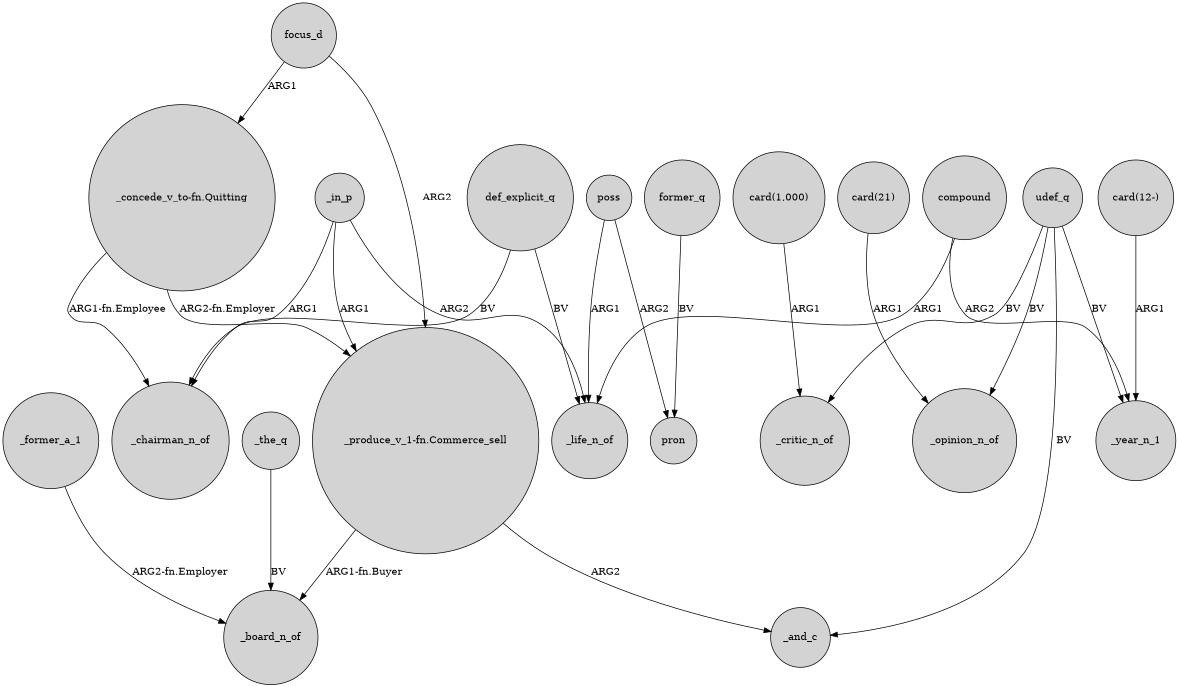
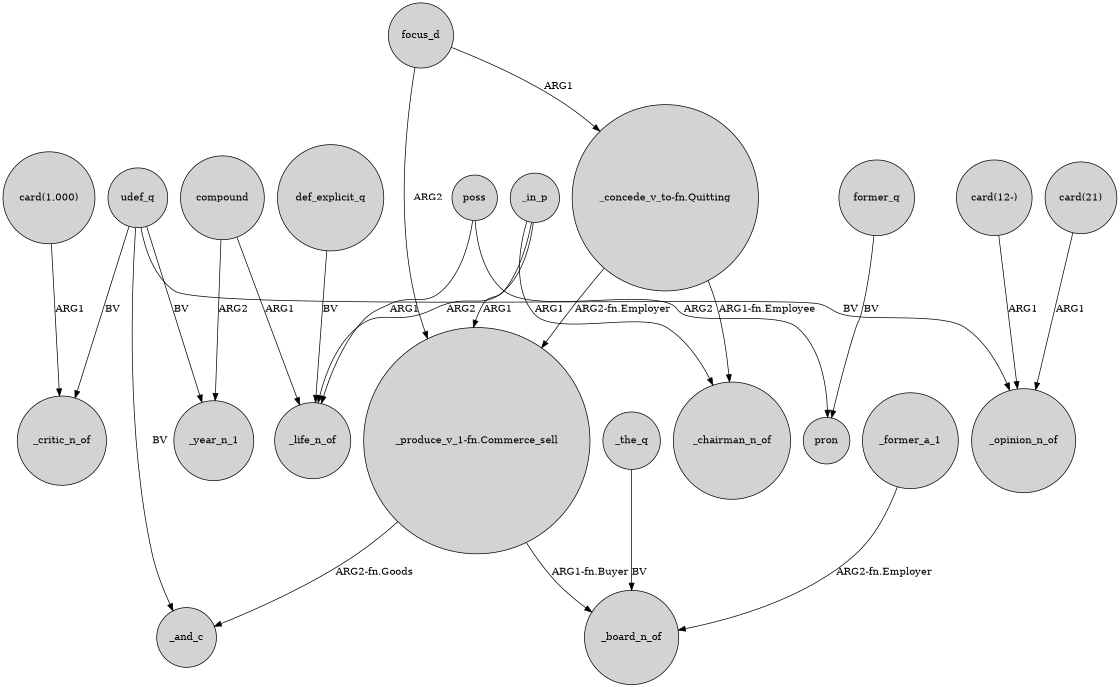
edge "card(12-)" -> "_year_n_1": now "card(12-)" -> "_opinion_n_of"
edge "def_explicit_q" -> "_chairman_n_of": removed, label "BV"
edge "_produce_v_1-fn.Commerce_sell" -> "_and_c": label "ARG2" -> "ARG2-fn.Goods"
